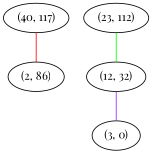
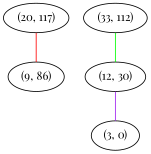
node "(40, 117)": label "(40, 117)" -> "(20, 117)"
node "(23, 112)": label "(23, 112)" -> "(33, 112)"
node "(2, 86)": label "(2, 86)" -> "(9, 86)"
node "(12, 32)": label "(12, 32)" -> "(12, 30)"
